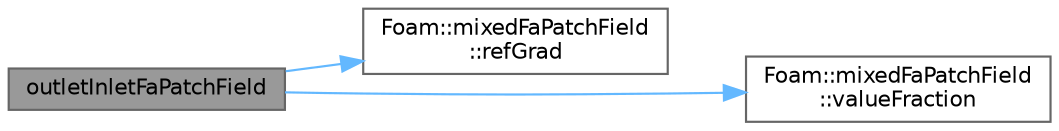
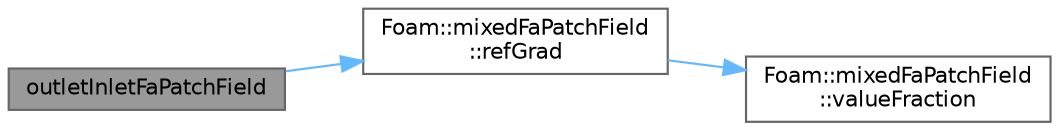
edge "outletInletFaPatchField" -> "Foam::mixedFaPatchField ::valueFraction": now "Foam::mixedFaPatchField ::refGrad" -> "Foam::mixedFaPatchField ::valueFraction"
